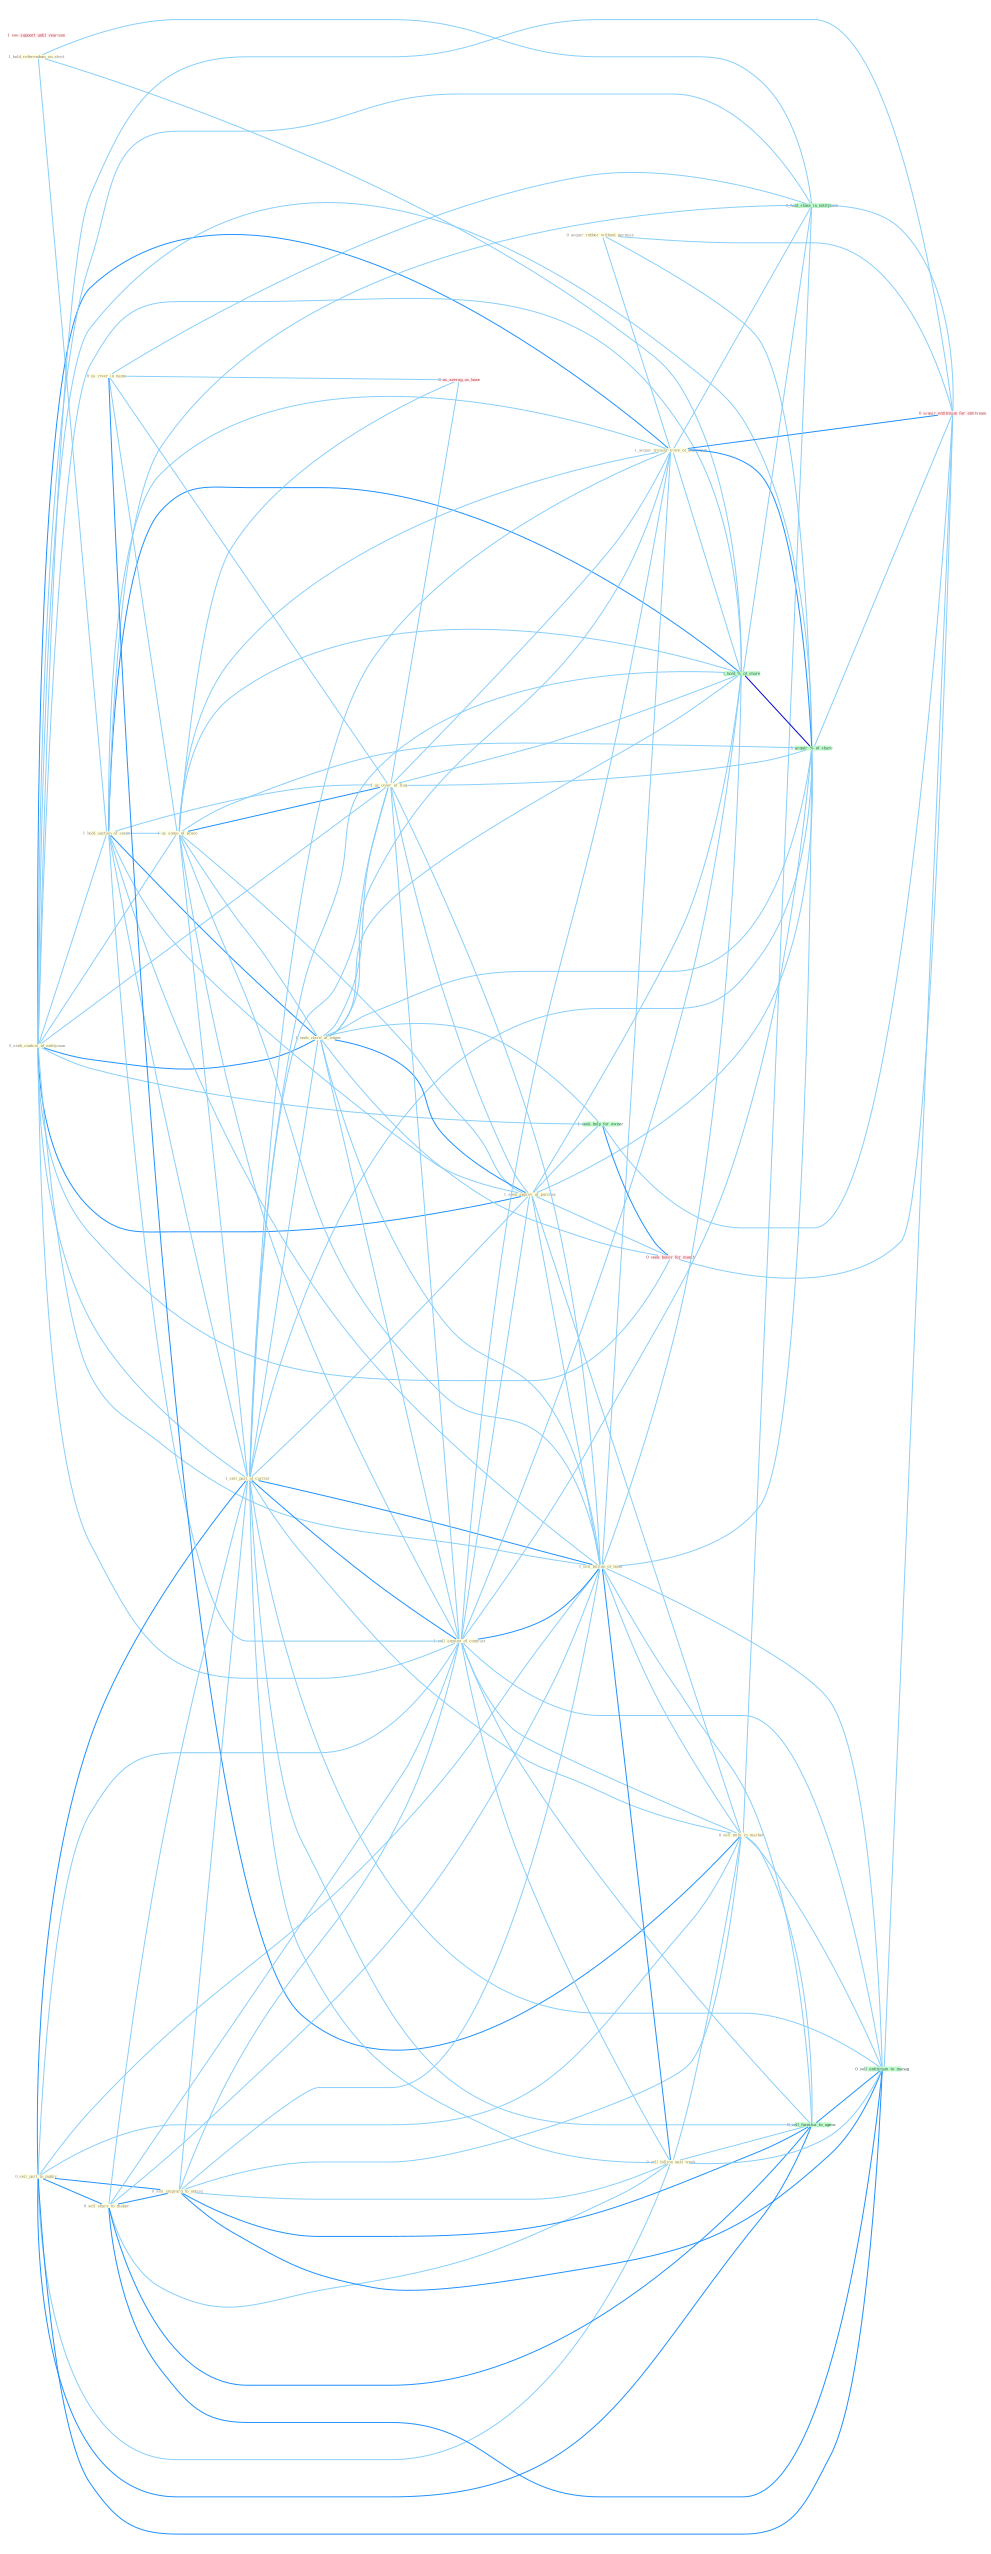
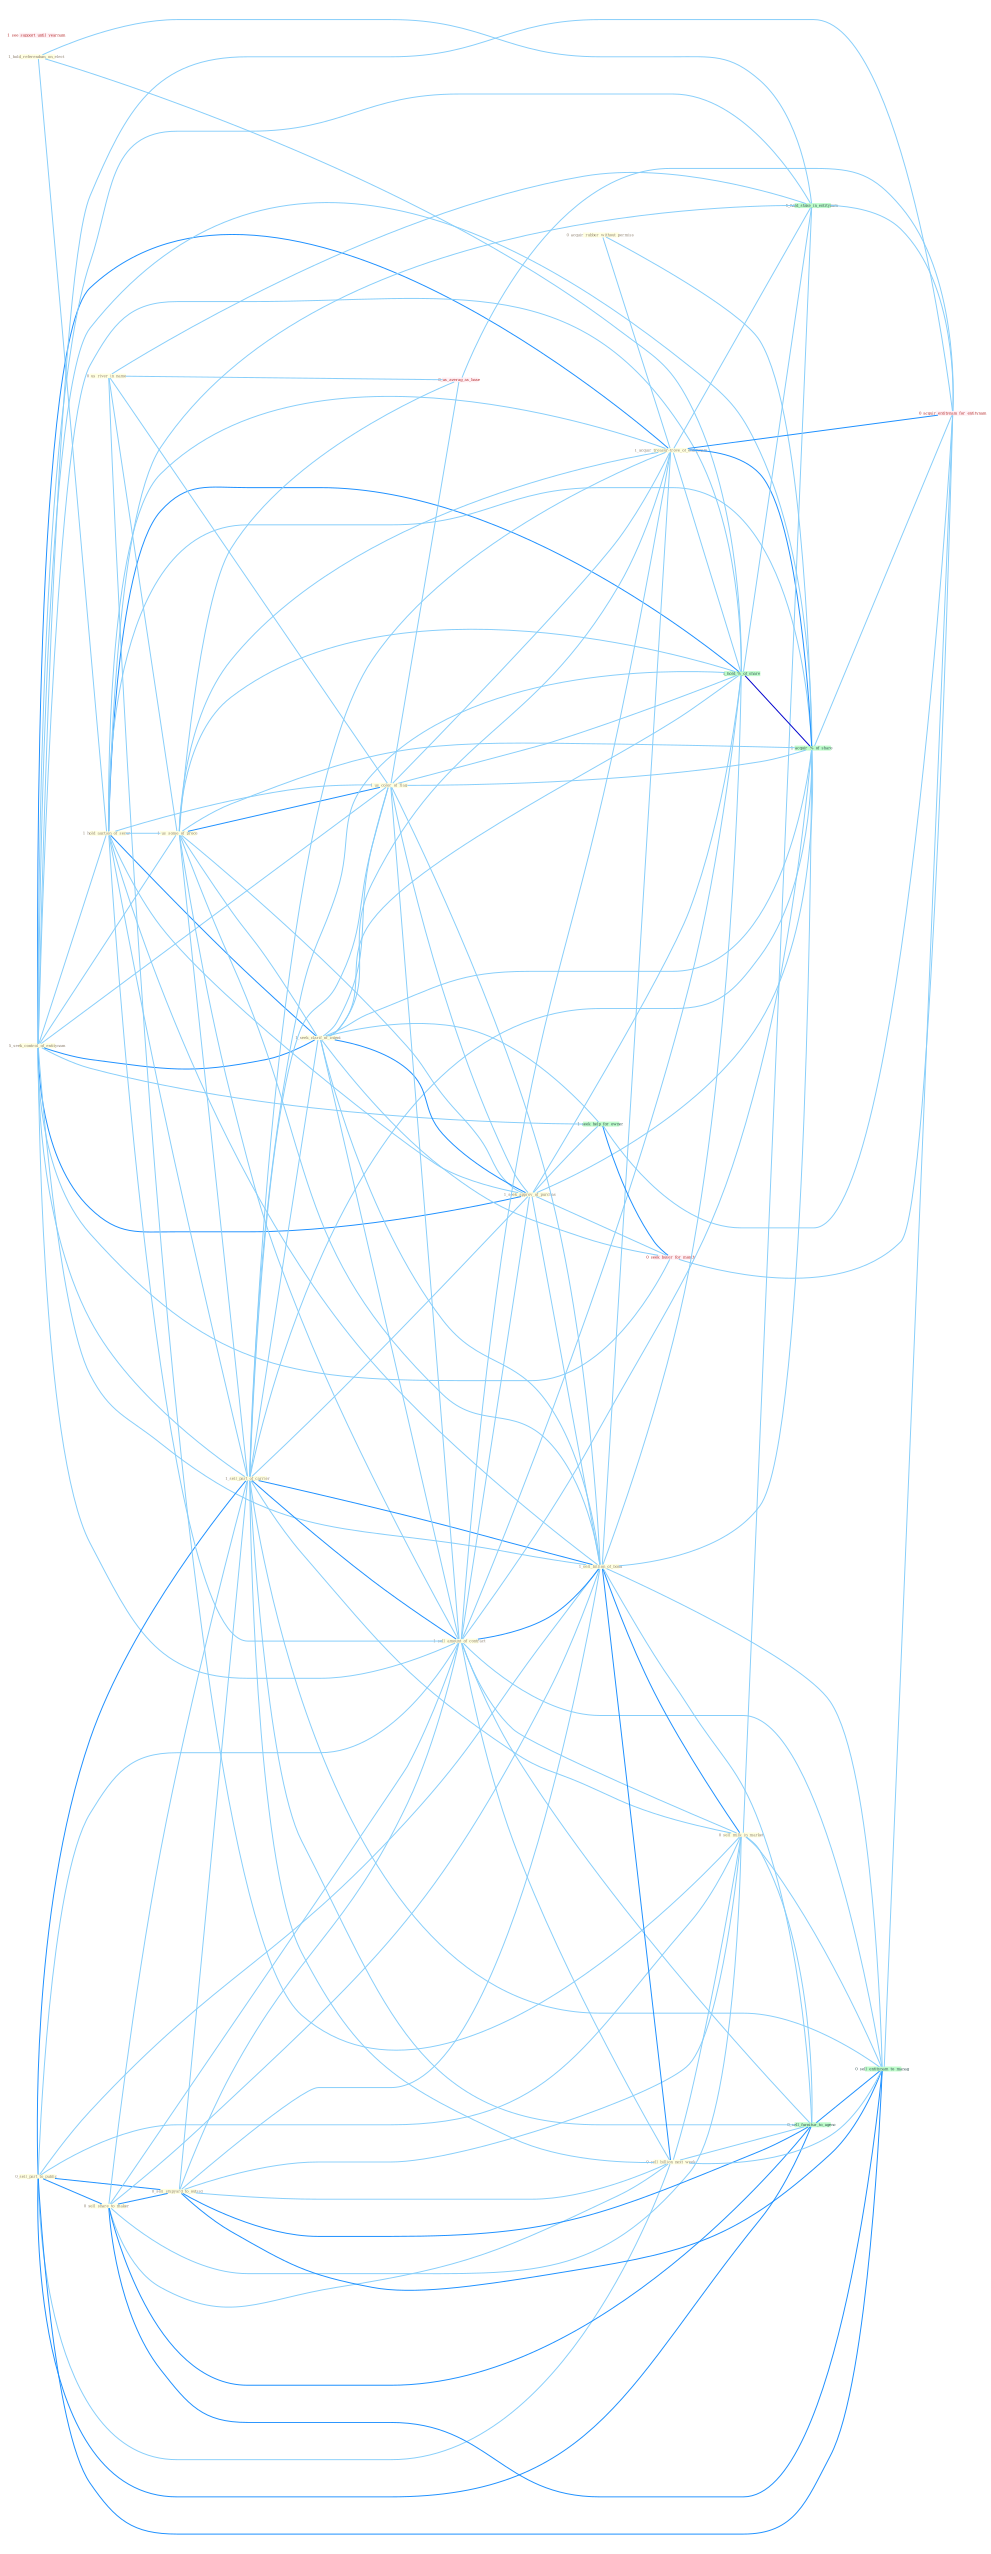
edge "0_acquir_rubber_without_permiss" -- "0_acquir_entitynam_for_entitynam": now "0_us_averag_as_base" -- "0_acquir_entitynam_for_entitynam"
edge "1_acquir_%_of_share" -- "1_hold_auction_of_secur": added
edge "0_us_river_in_name" -- "0_sell_milk_in_market": color #1e90ff -> #87cefa
edge "1_seek_approv_of_purchas" -- "0_sell_milk_in_market": now "0_sell_share_to_maker" -- "0_sell_milk_in_market"
edge "1_sell_billion_of_bond" -- "0_sell_milk_in_market": color #87cefa -> #1e90ff
